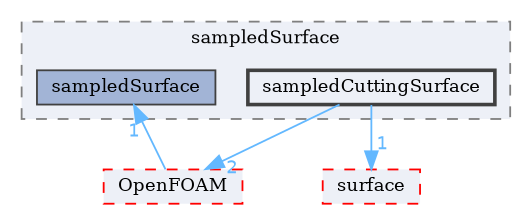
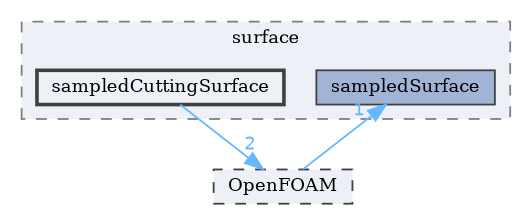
cluster "sampledSurface": label "sampledSurface" -> "surface"
node "OpenFOAM": color red -> grey25
node "surface": removed
